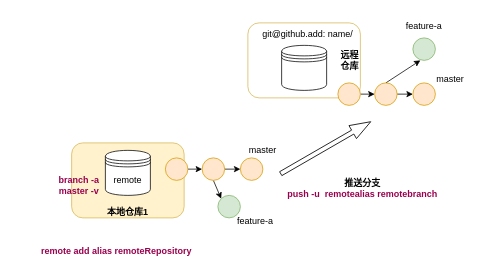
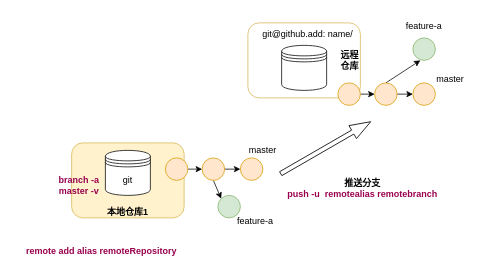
node "remote": label "remote" -> "git"
node "remote add alias remoteRepository": moved (117, 252) -> (102, 252)
